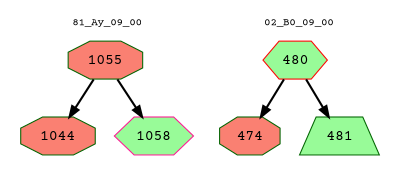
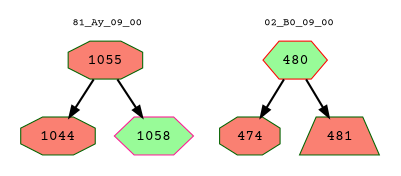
node "481": fillcolor palegreen -> salmon
